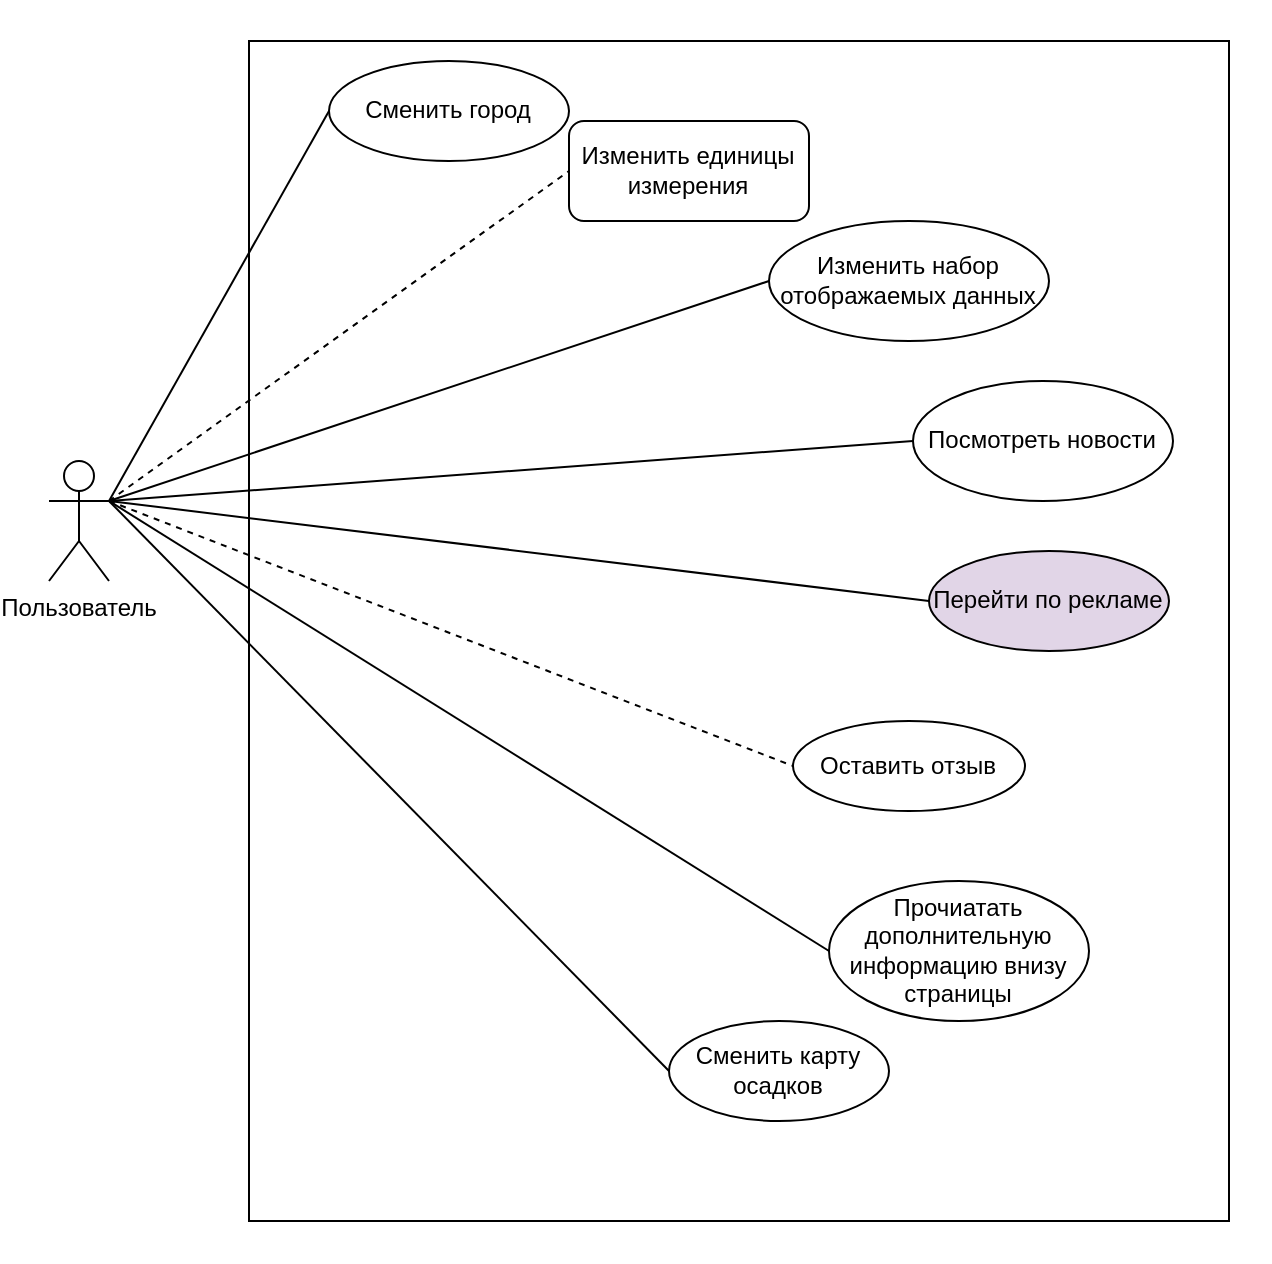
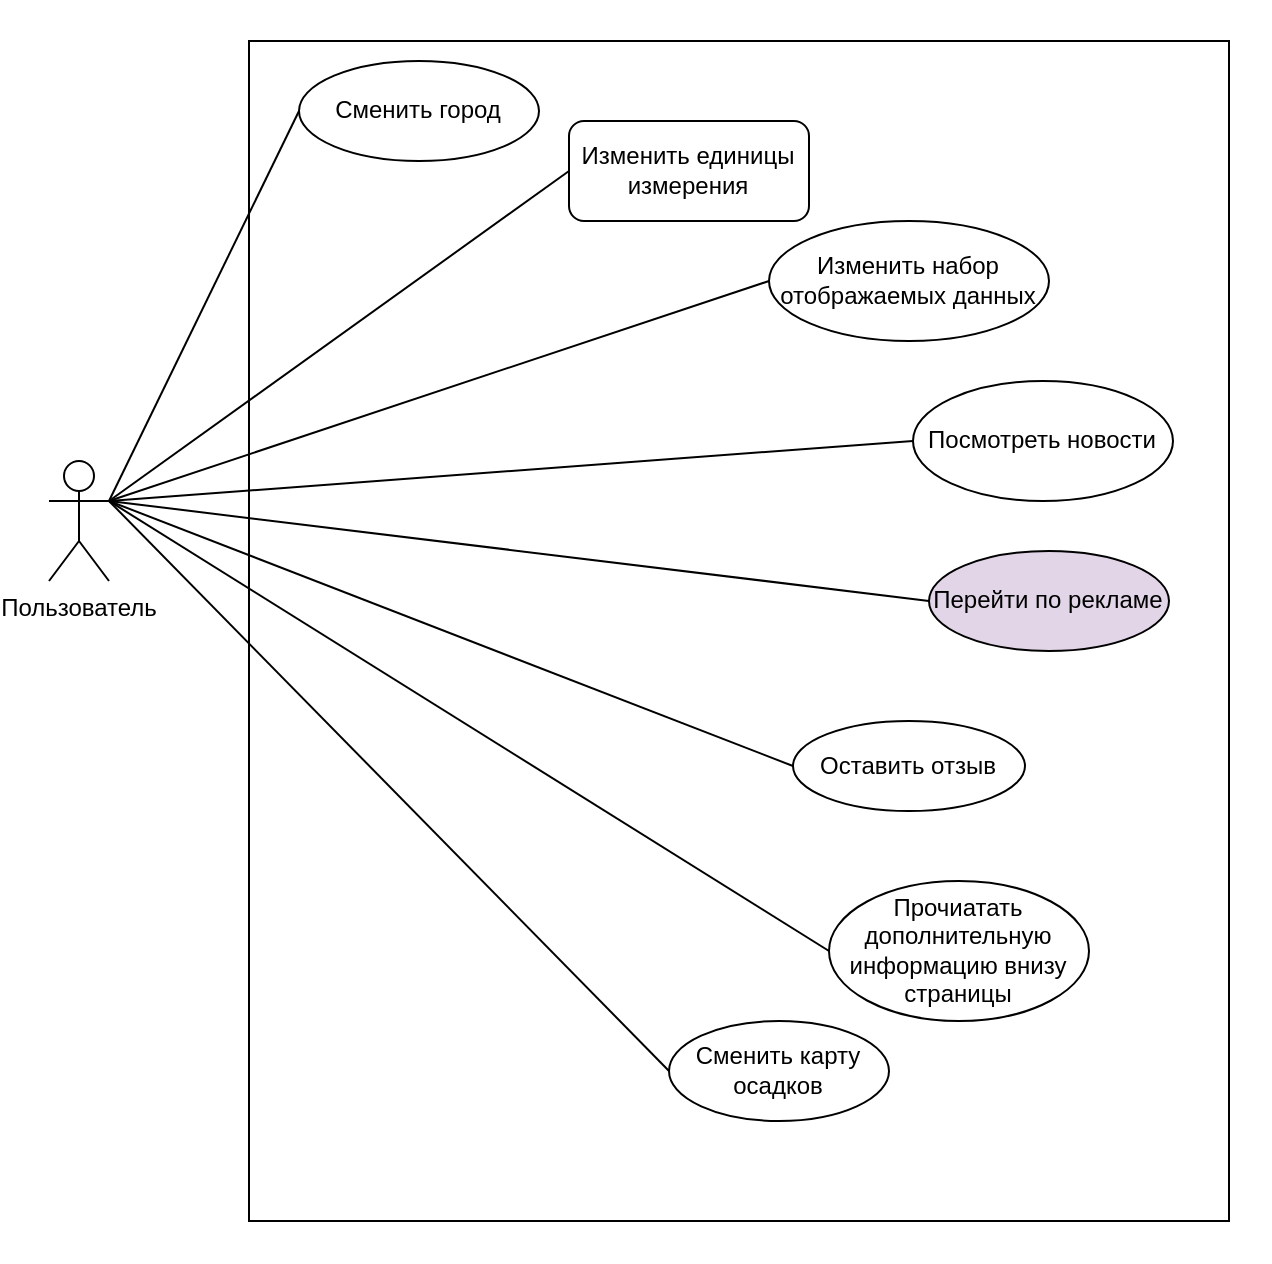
node "Сменить город": moved (449, 111) -> (419, 111)
edge "Изменить единицы измерения" -- "Пользователь": style dashed -> solid
edge "Пользователь" -- "Оставить отзыв": style dashed -> solid
